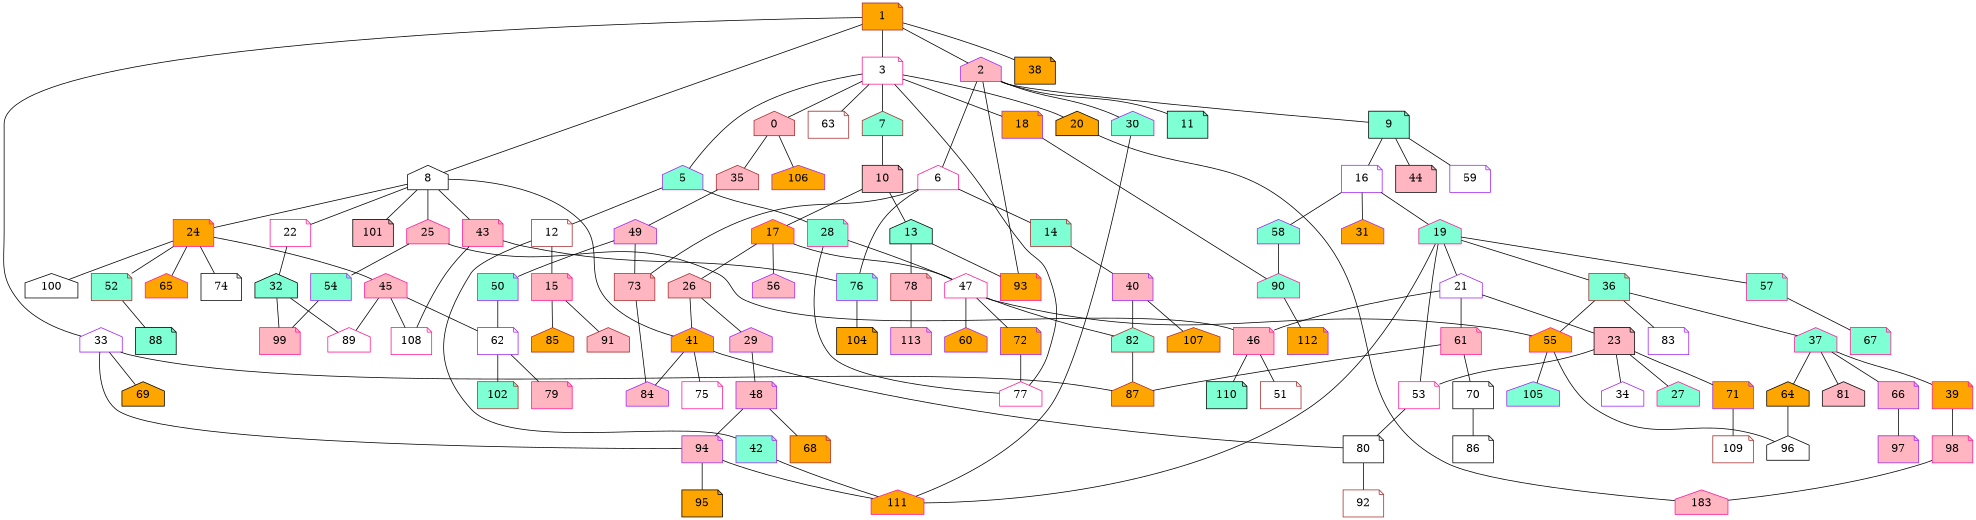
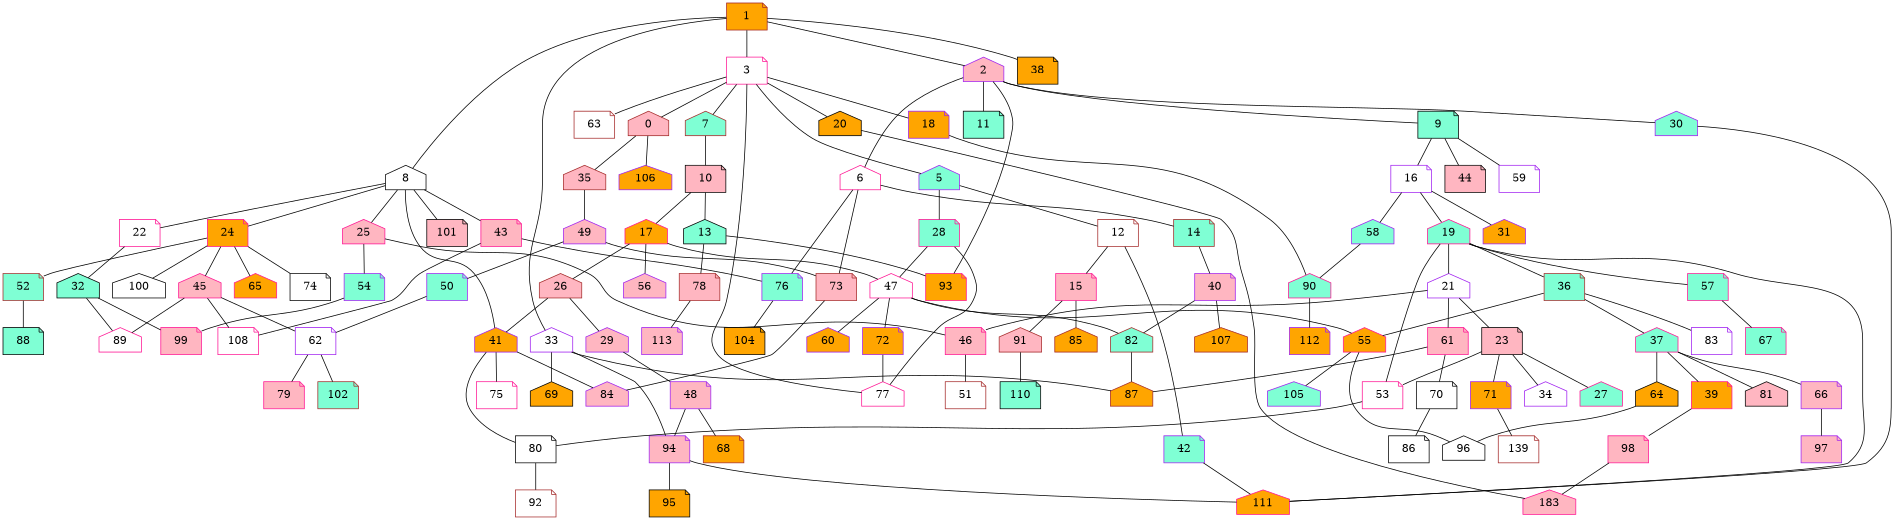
edge "46" -- "110": now "91" -- "110"
node "109": label "109" -> "139"
